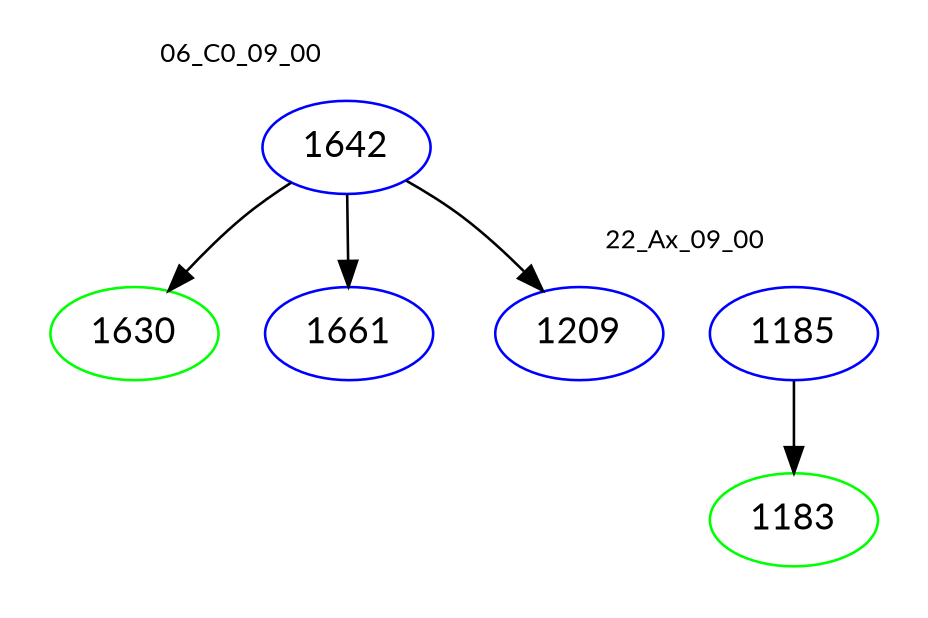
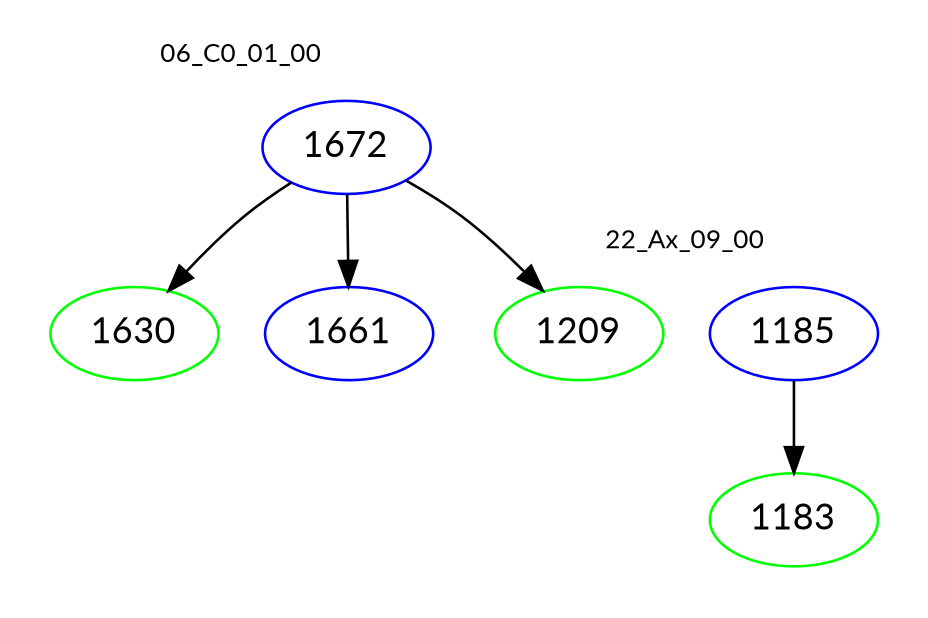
cluster "06_C0_09_00": label "06_C0_09_00" -> "06_C0_01_00"
node "1642": label "1642" -> "1672"
node "1209": color blue -> green
